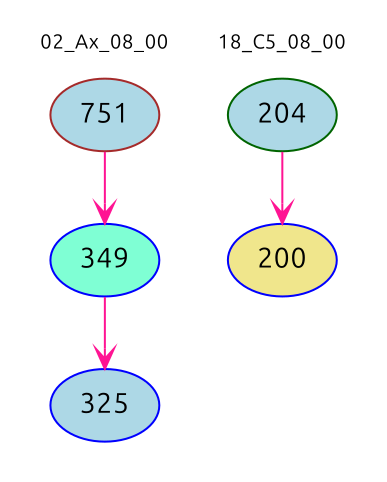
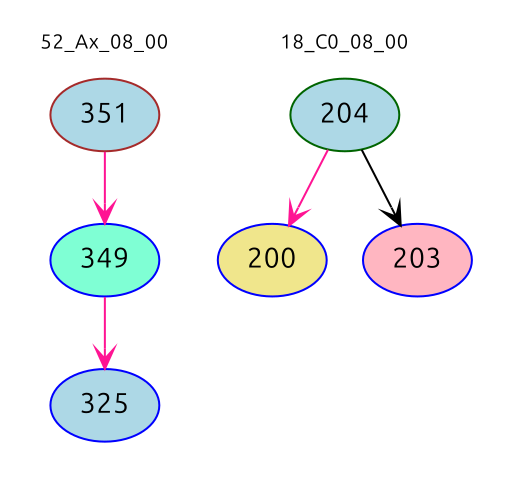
cluster "02_Ax_08_00": label "02_Ax_08_00" -> "52_Ax_08_00"
cluster "18_C5_08_00": label "18_C5_08_00" -> "18_C0_08_00"
node "751": label "751" -> "351"
node "203": added
